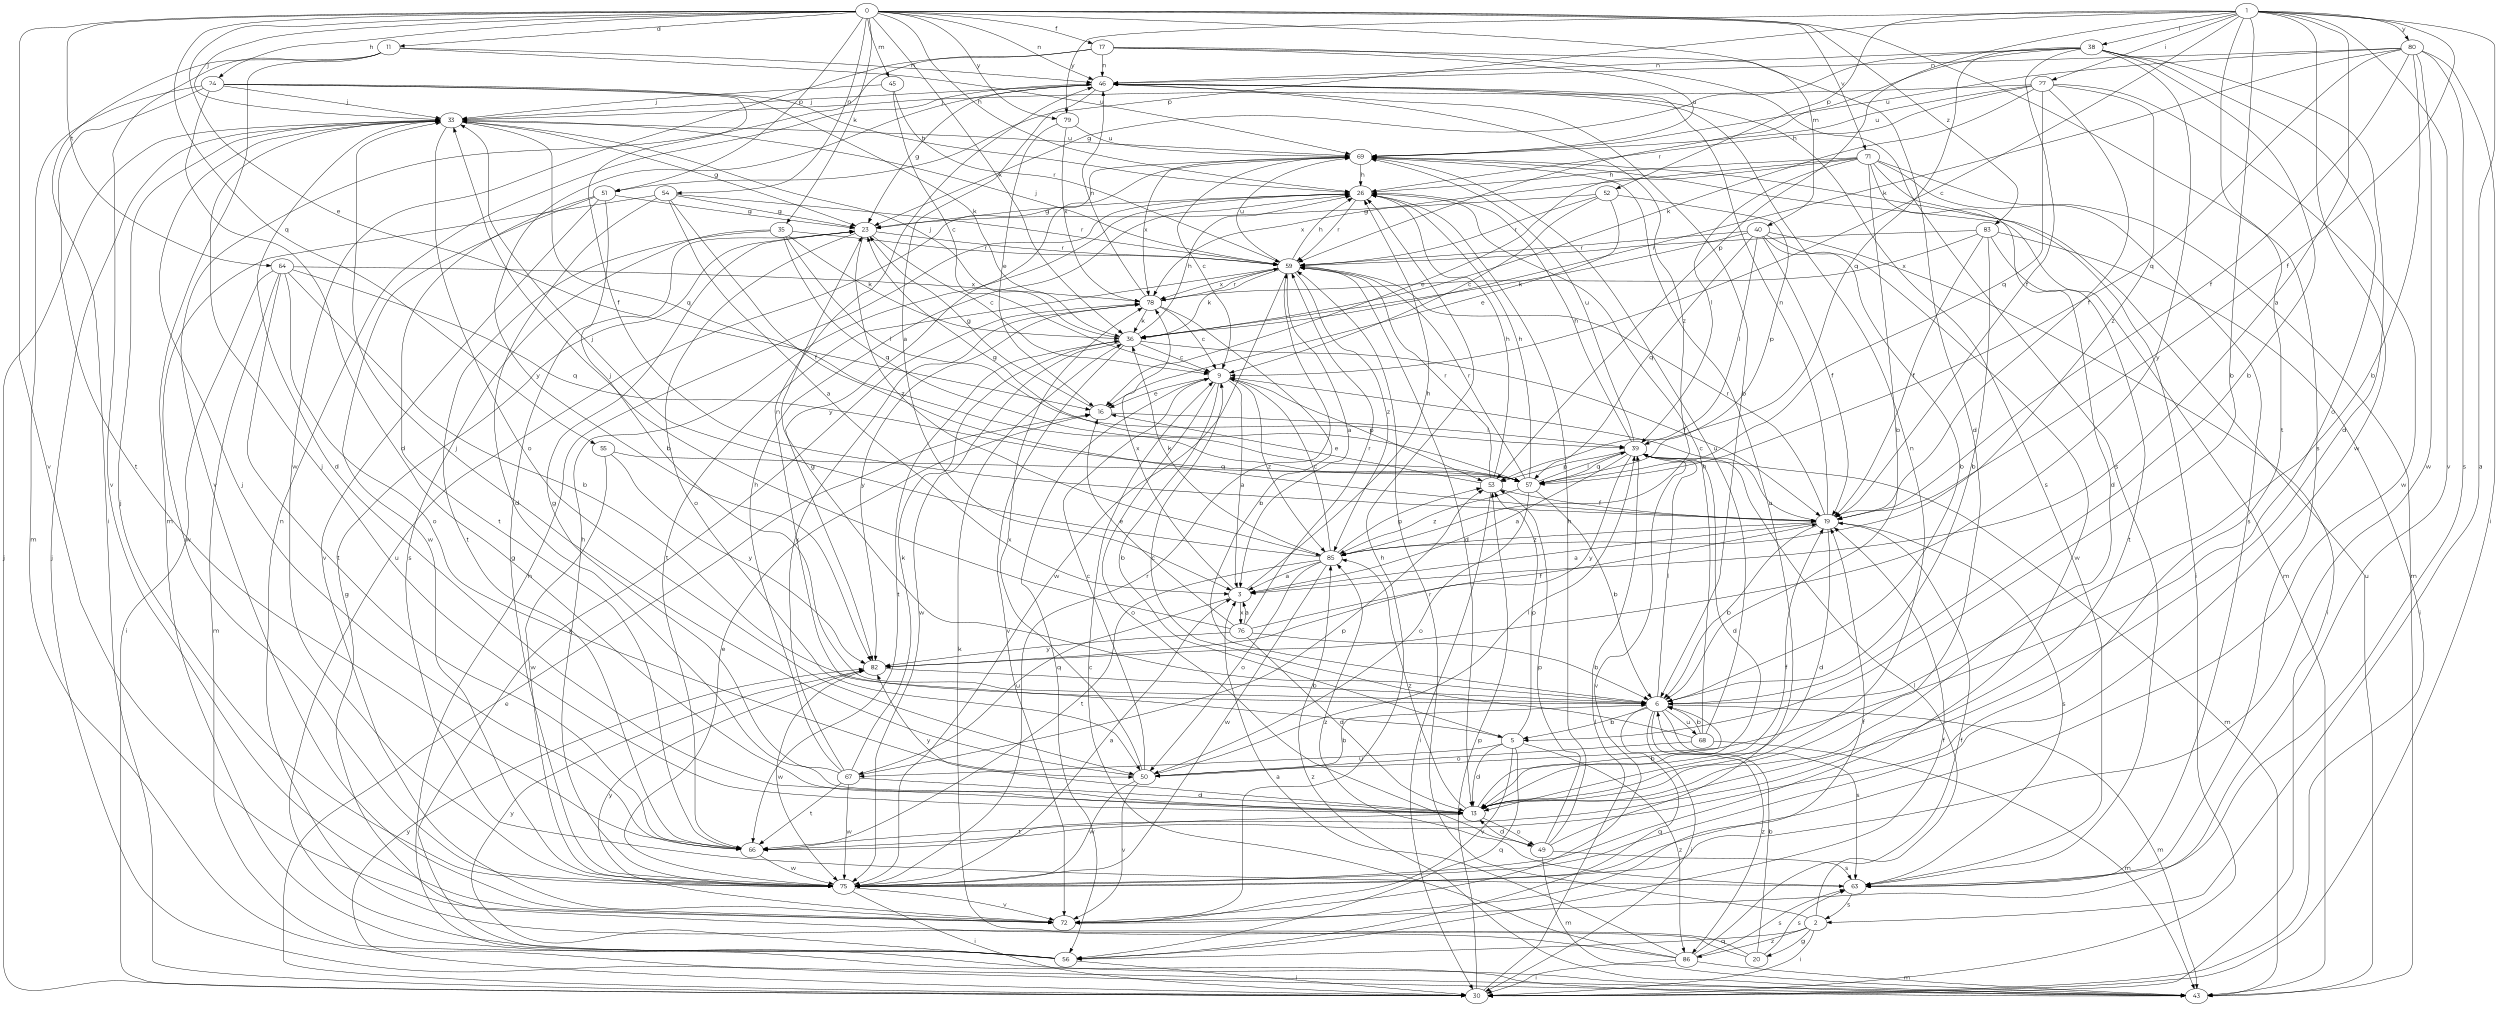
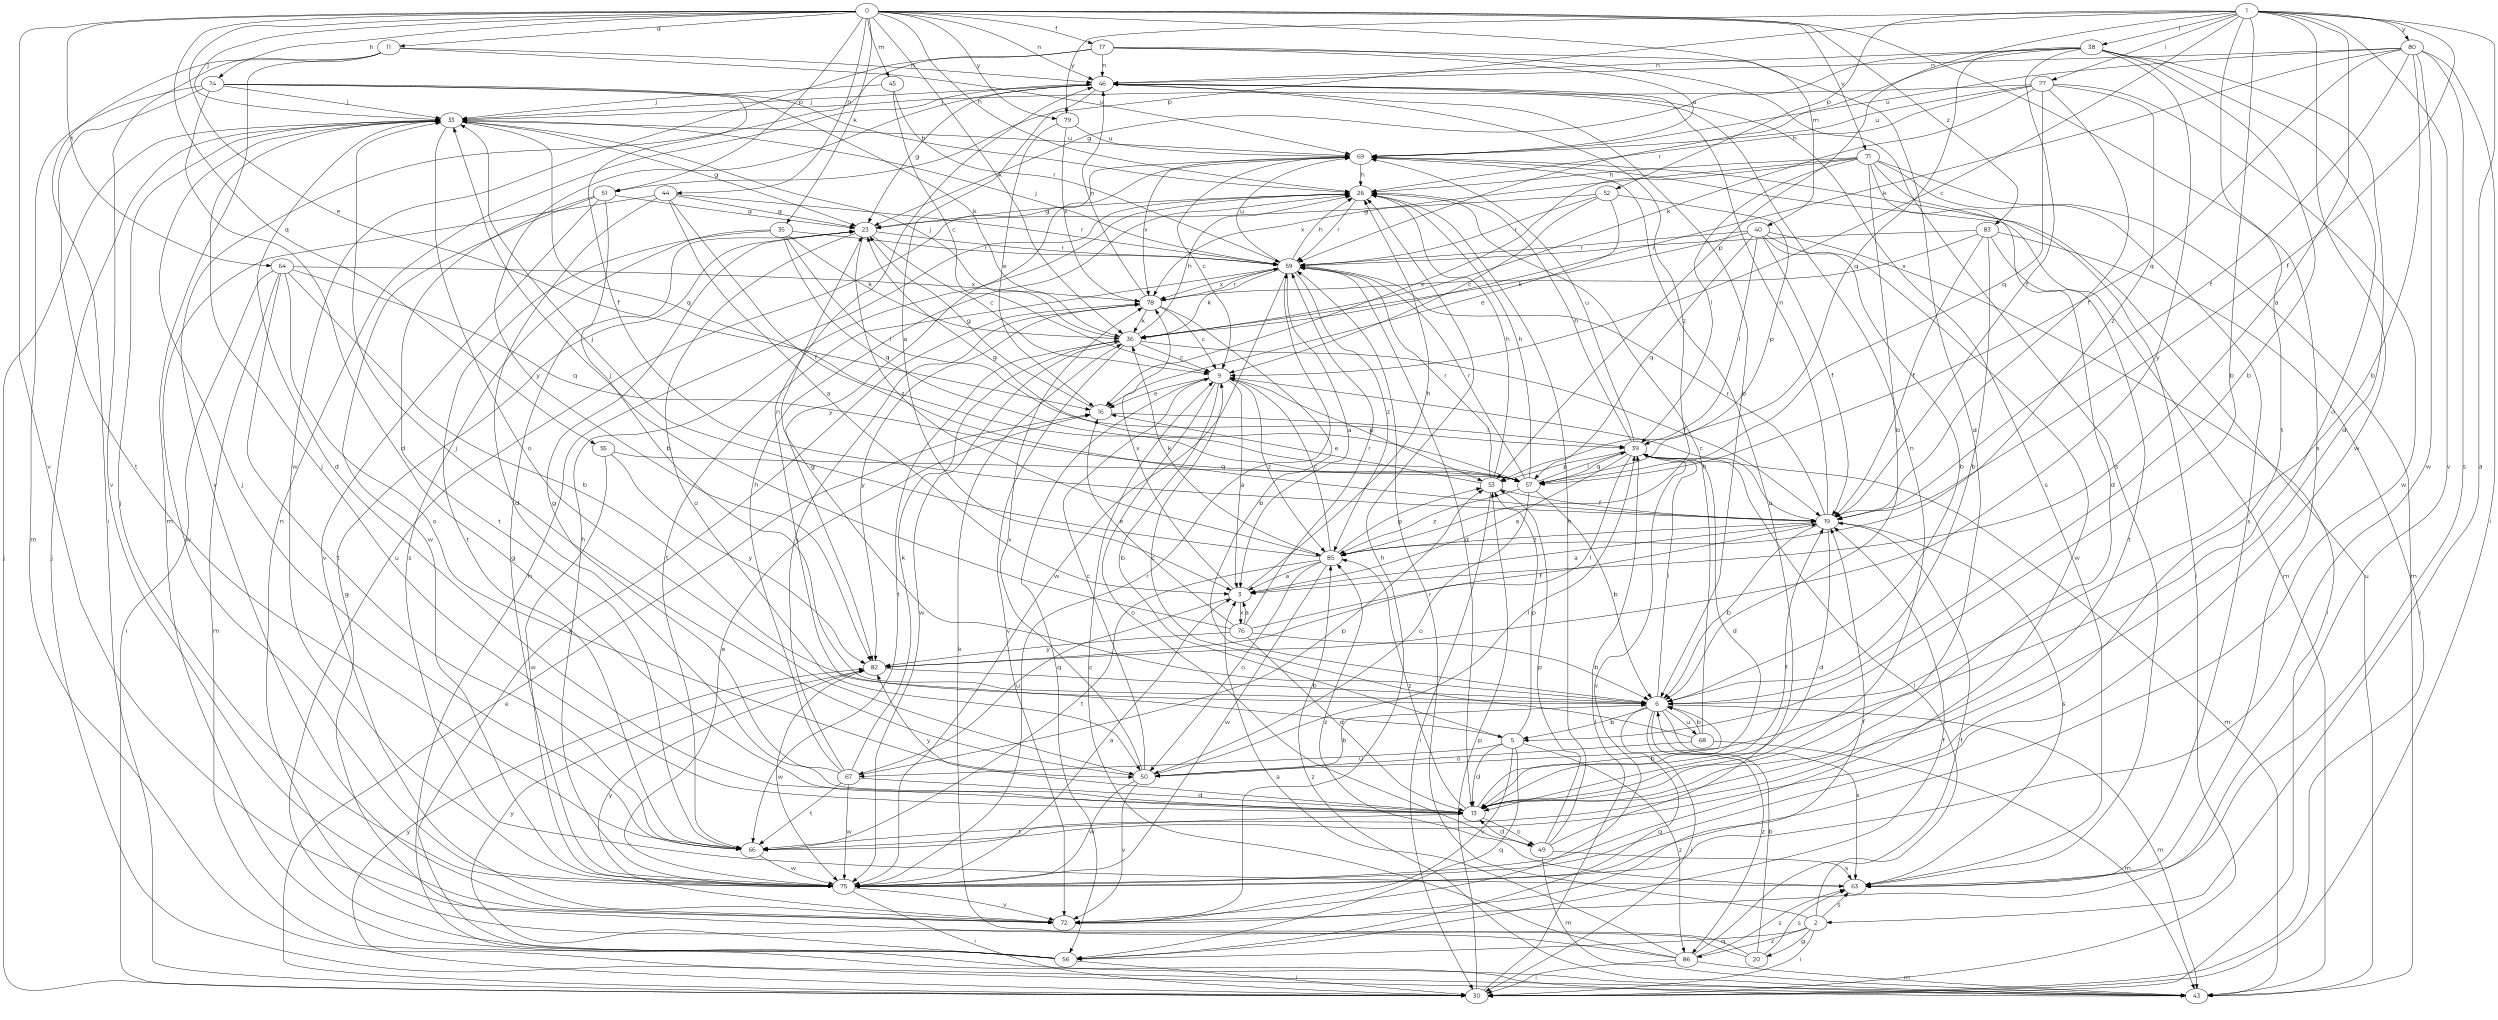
node "54": label "54" -> "44"
edge "68" -> "69": removed, label "u"
edge "39" -> "82": label "y" -> "l"
edge "63" -> "2": reversed
